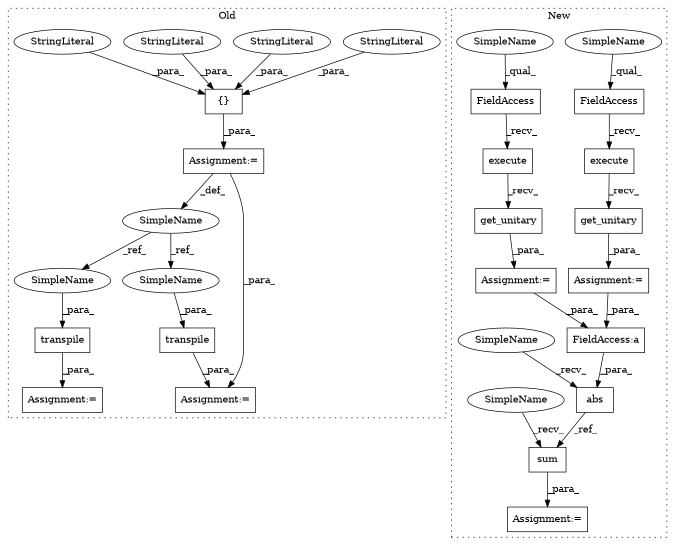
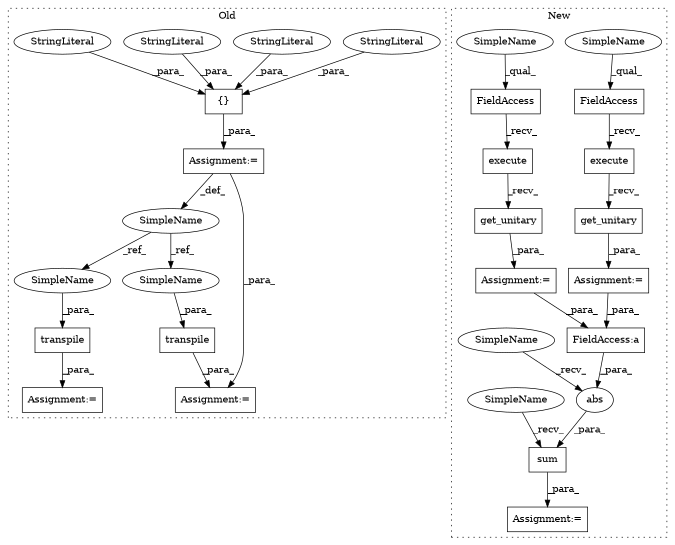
node "abs": shape box -> ellipse
edge "abs" -> "sum": label "_ref_" -> "_para_"
